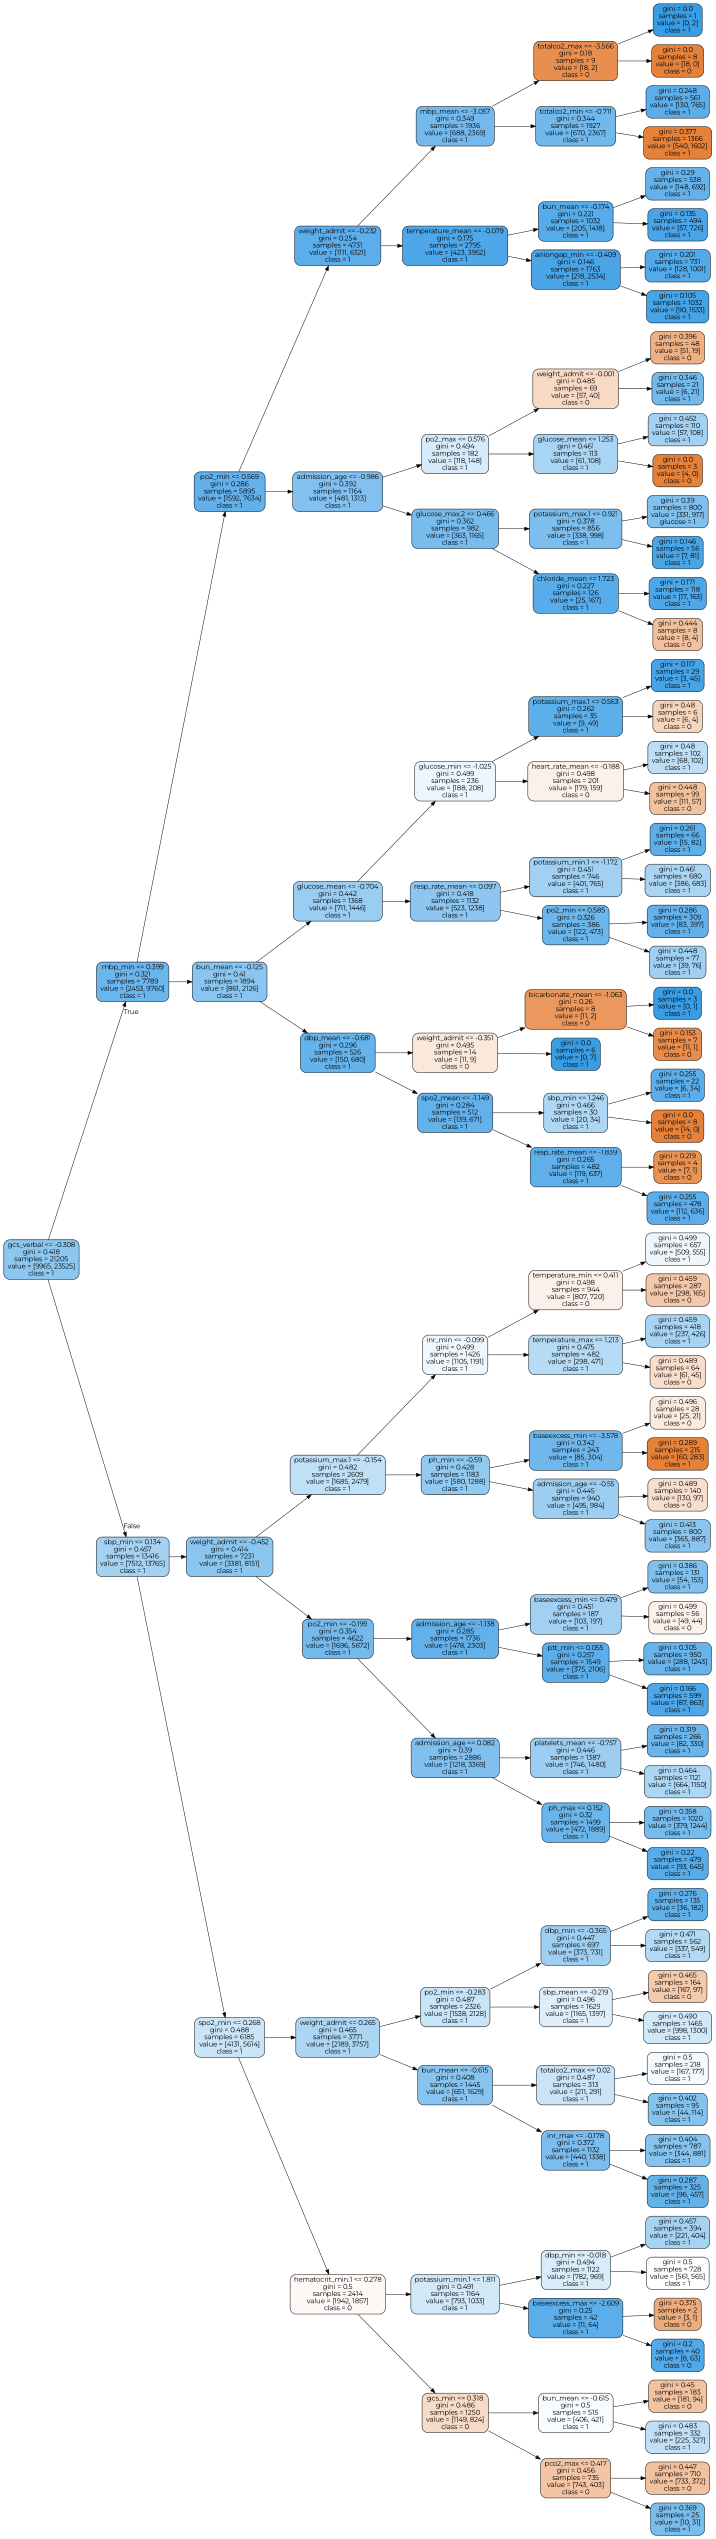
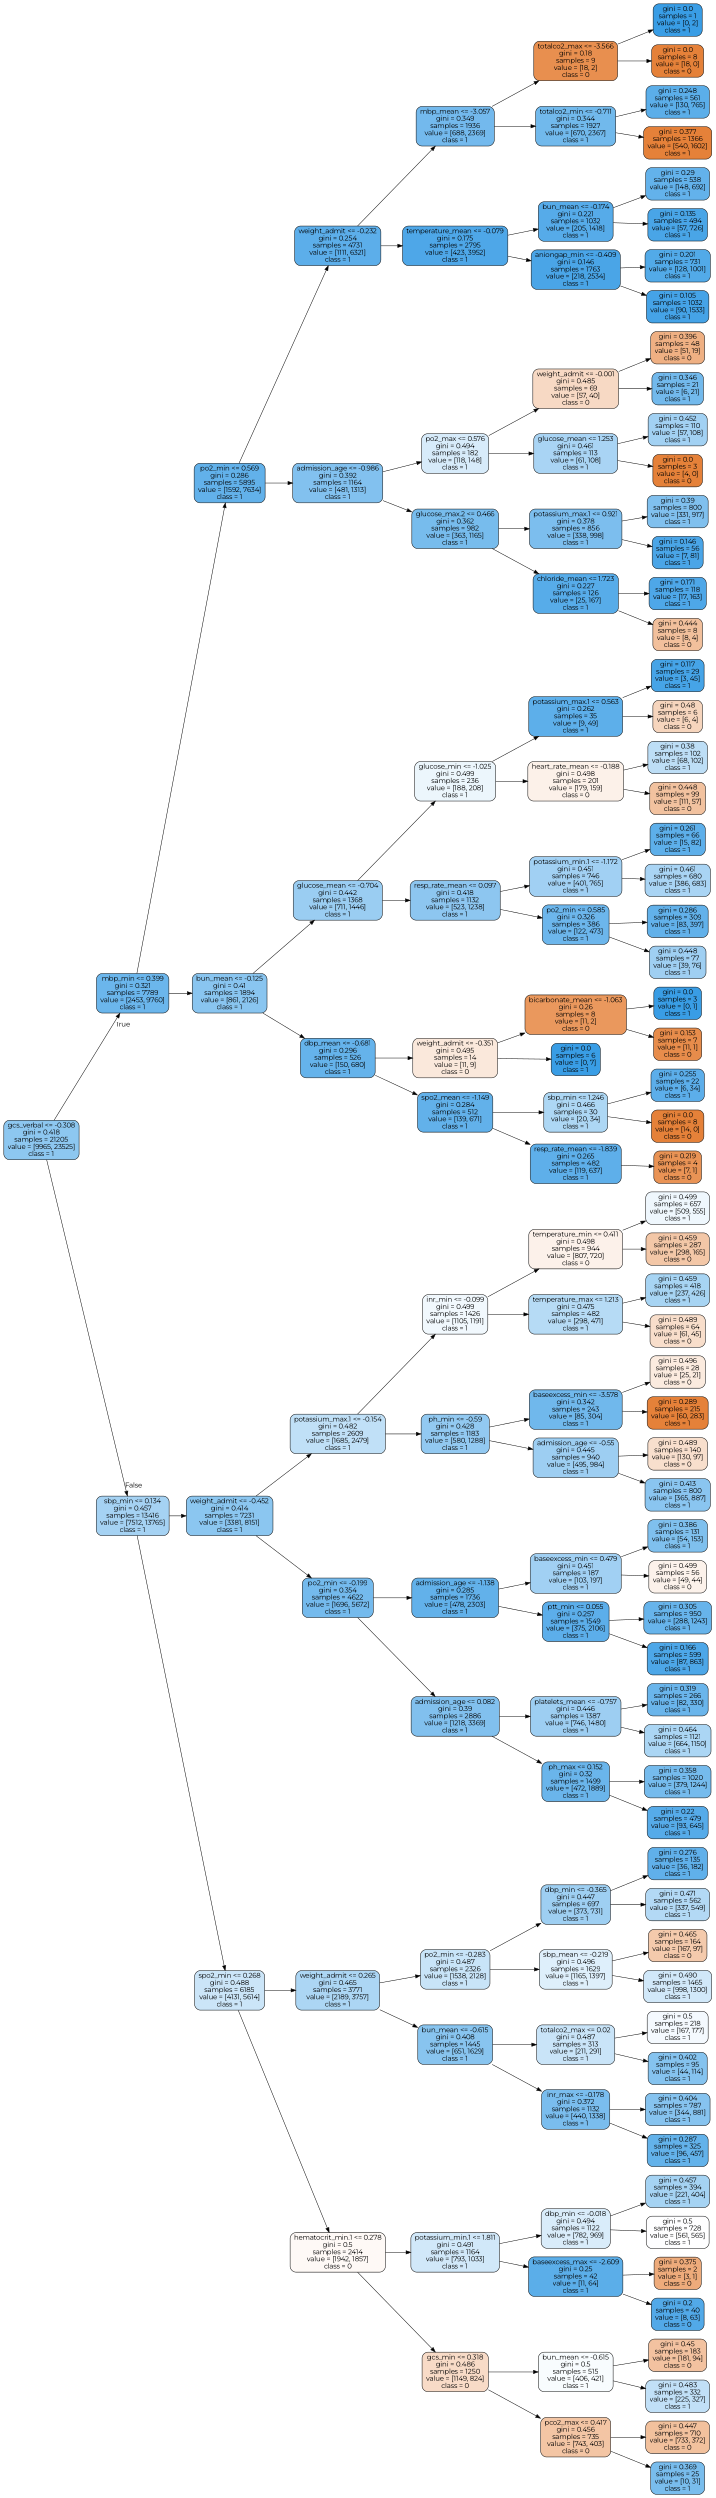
node "gini = 0.39 samples = 800 value = [331, 917] glucose = 1": label "gini = 0.39 samples = 800 value = [331, 917] glucose = 1" -> "gini = 0.39 samples = 800 value = [331, 917] class = 1"
node "gini = 0.48 samples = 102 value = [68, 102] class = 1": label "gini = 0.48 samples = 102 value = [68, 102] class = 1" -> "gini = 0.38 samples = 102 value = [68, 102] class = 1"
node "gini = 0.255 samples = 478 value = [112, 636] class = 1": removed
